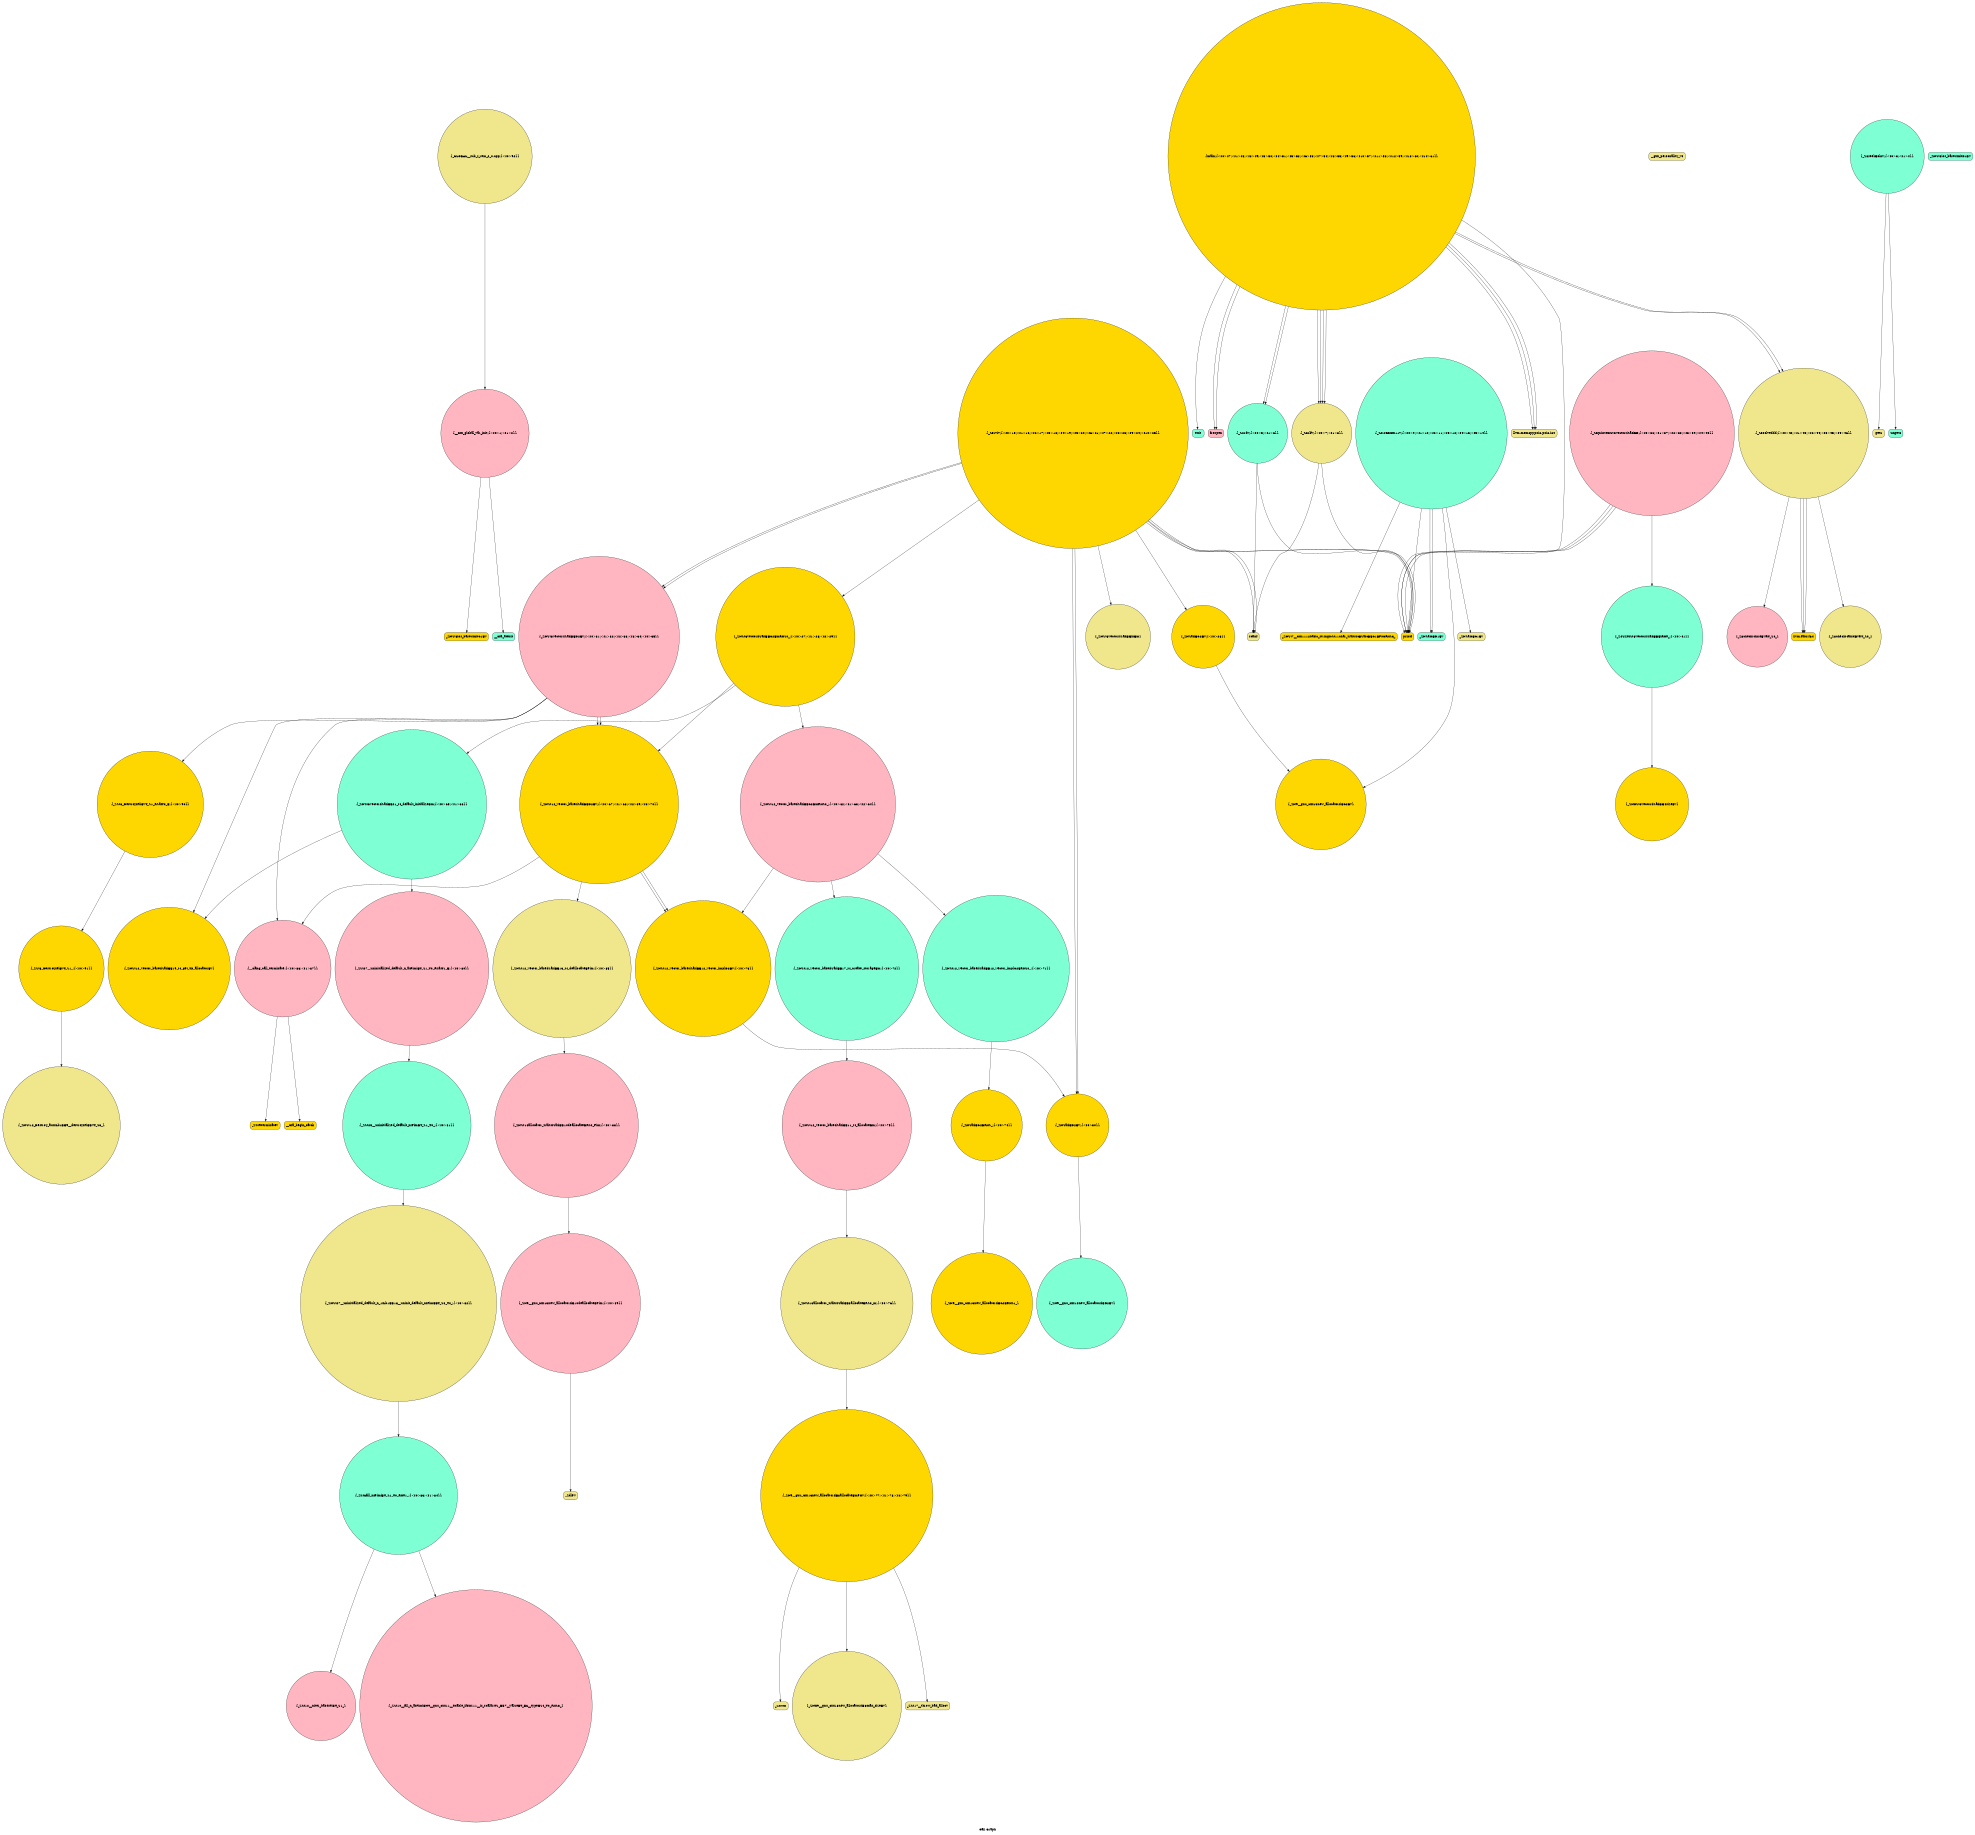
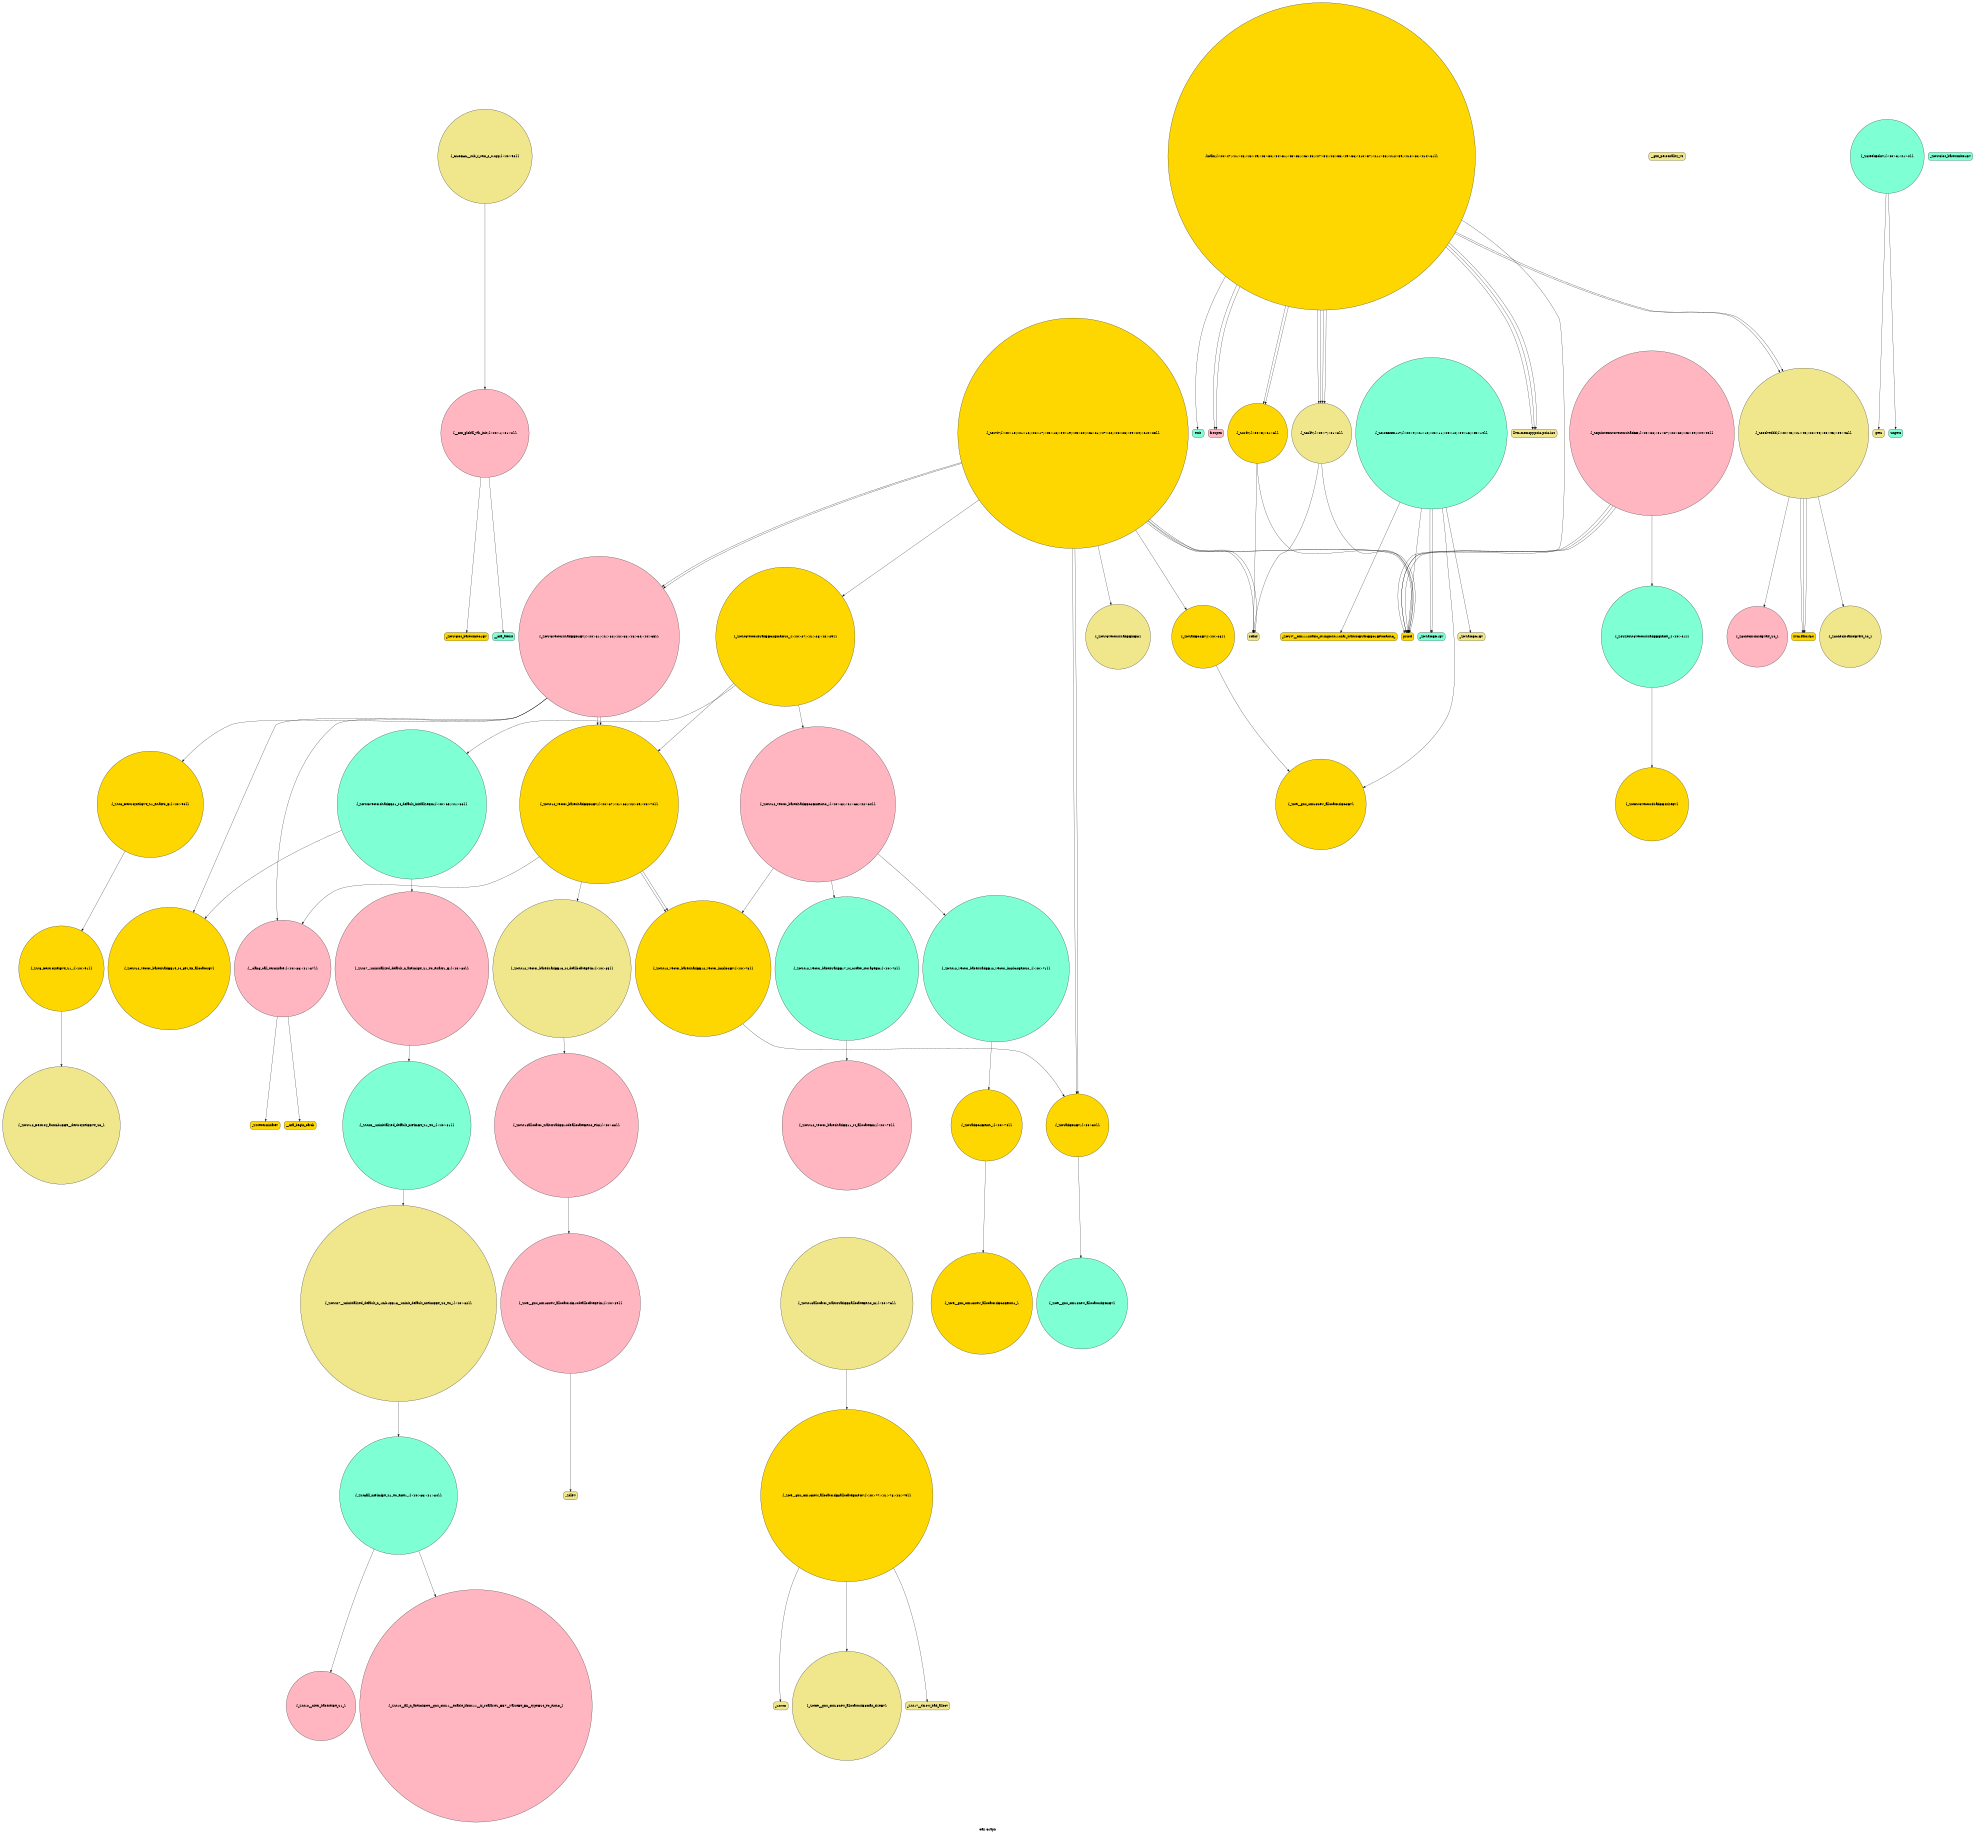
node "{_Z2rdv|{<s0>5|<s1>6}}": fillcolor aquamarine -> gold
edge "{_ZNSt12_Vector_baseIiSaIiEE11_M_allocateEm|{<s0>75}}" -> "{_ZNSt16allocator_traitsISaIiEE8allocateERS0_m|{<s0>76}}": removed
